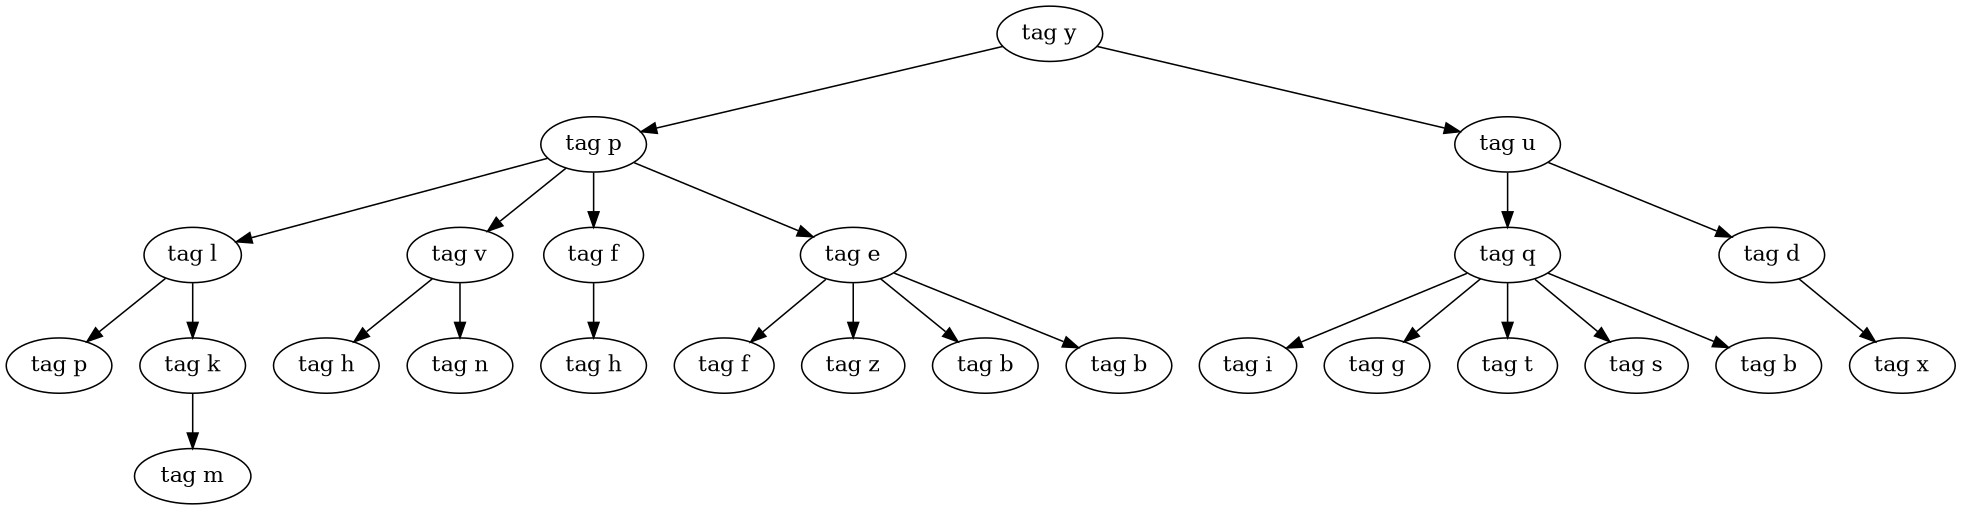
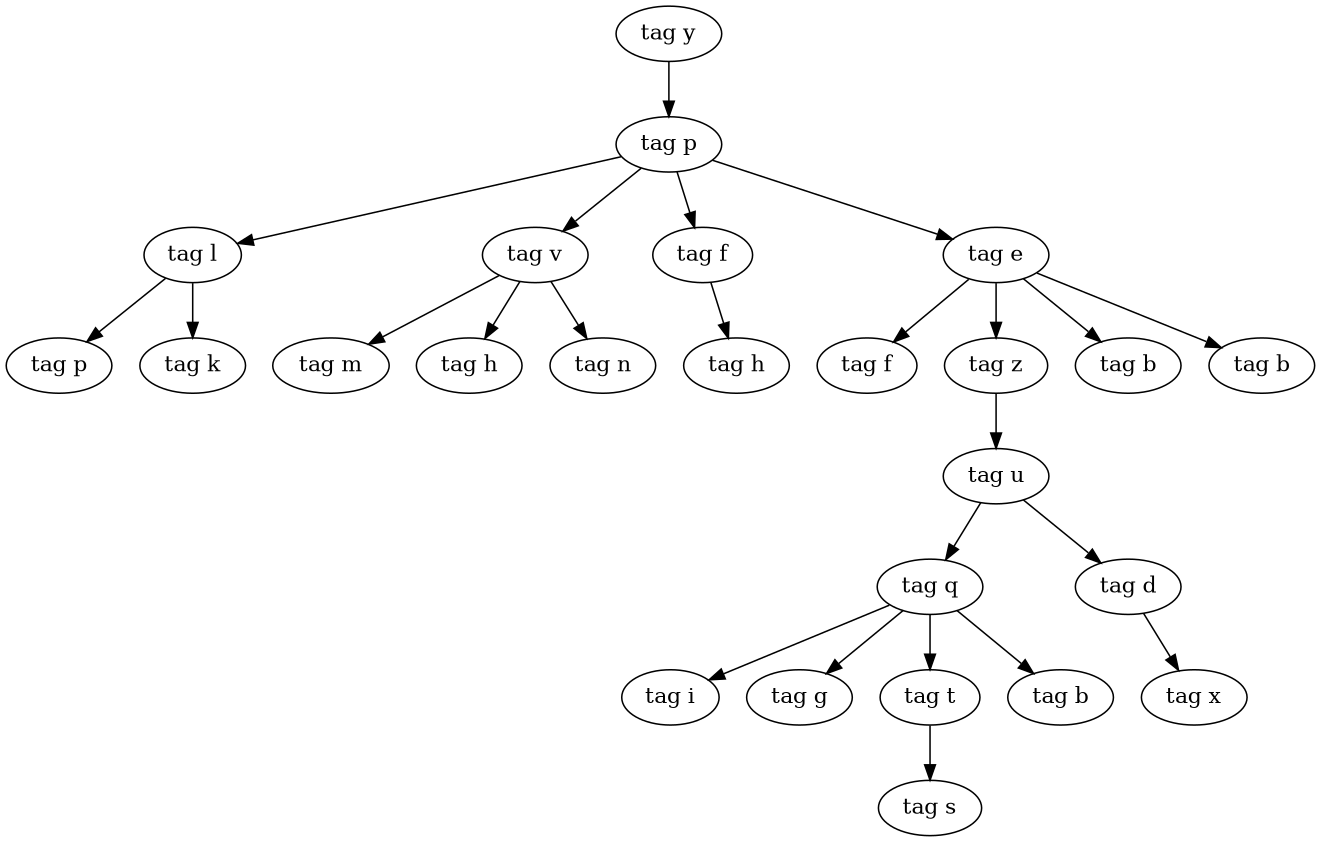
edge "tag y" -> "tag u": now "tag z" -> "tag u"
edge "tag q" -> "tag s": now "tag t" -> "tag s"
edge "tag k" -> "tag m": now "tag v" -> "tag m"
